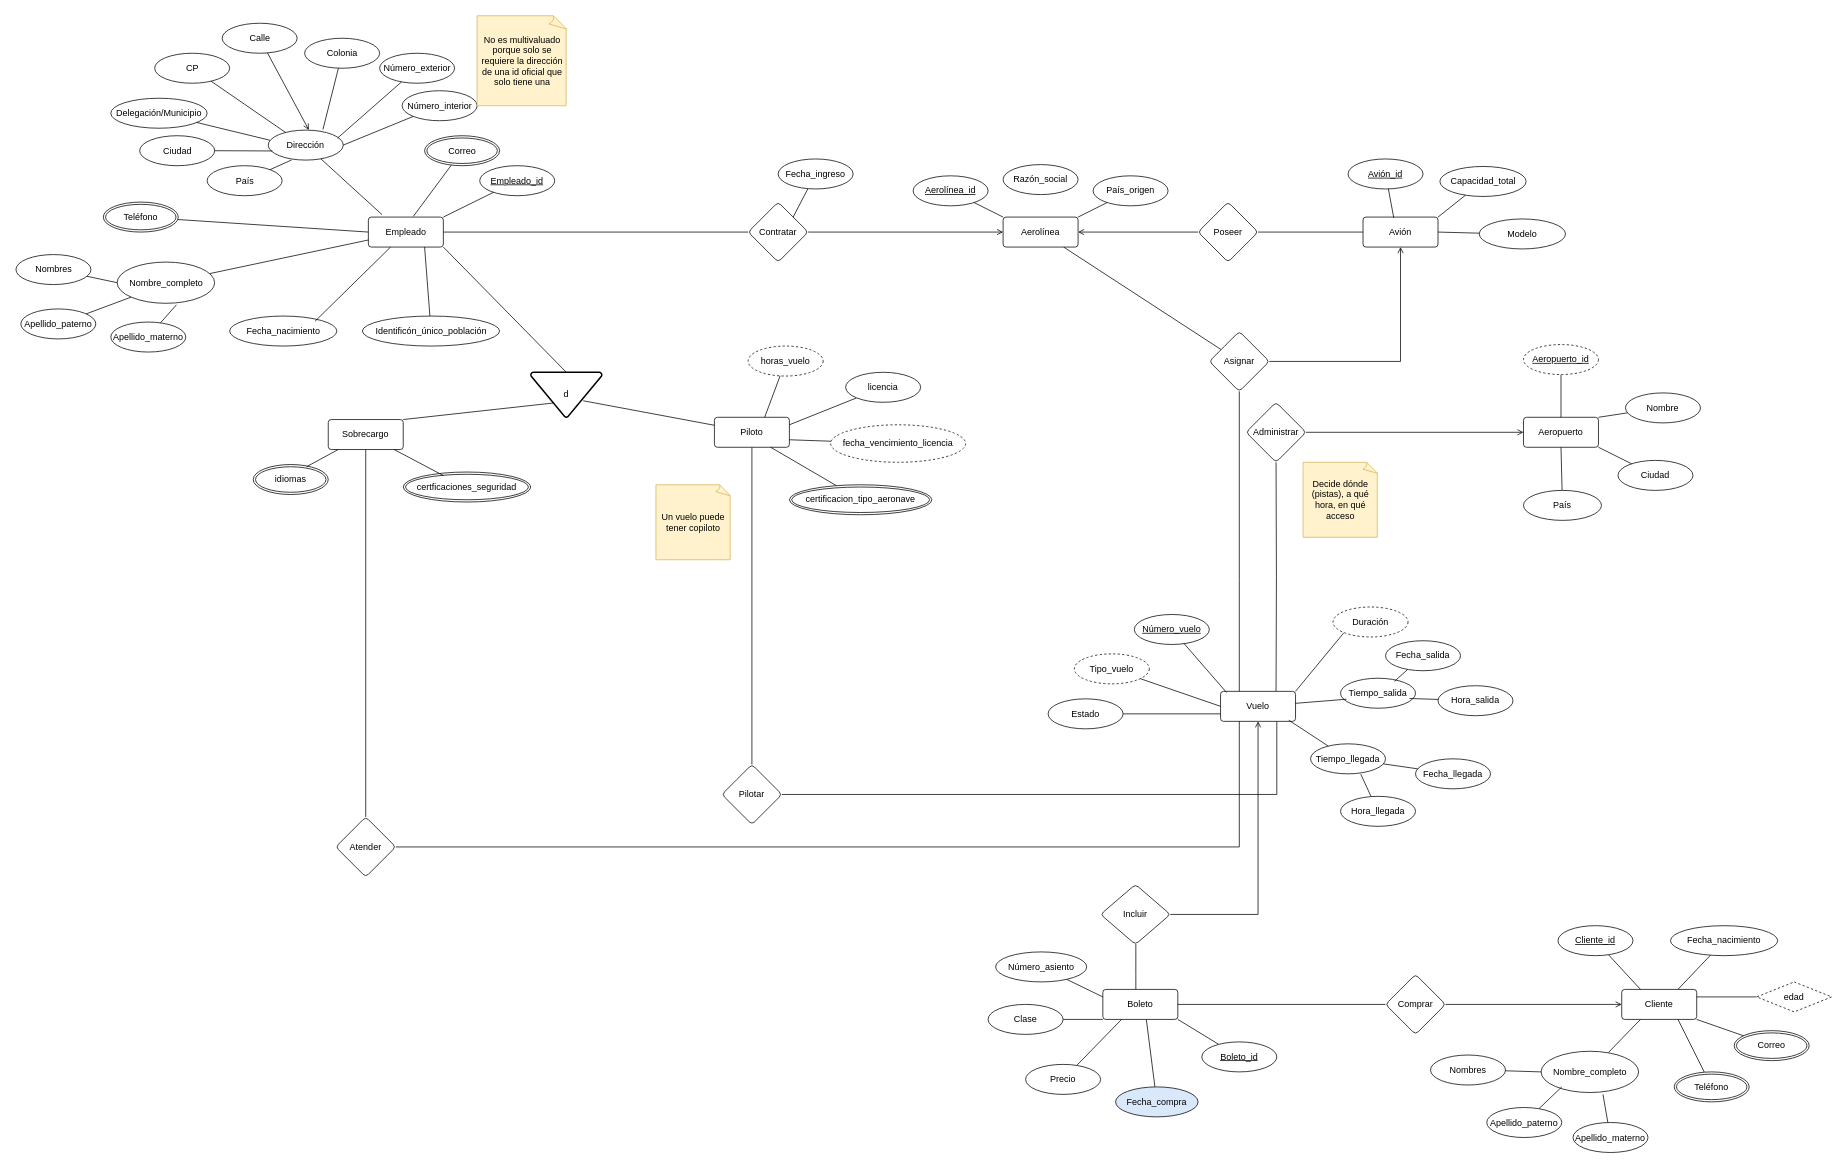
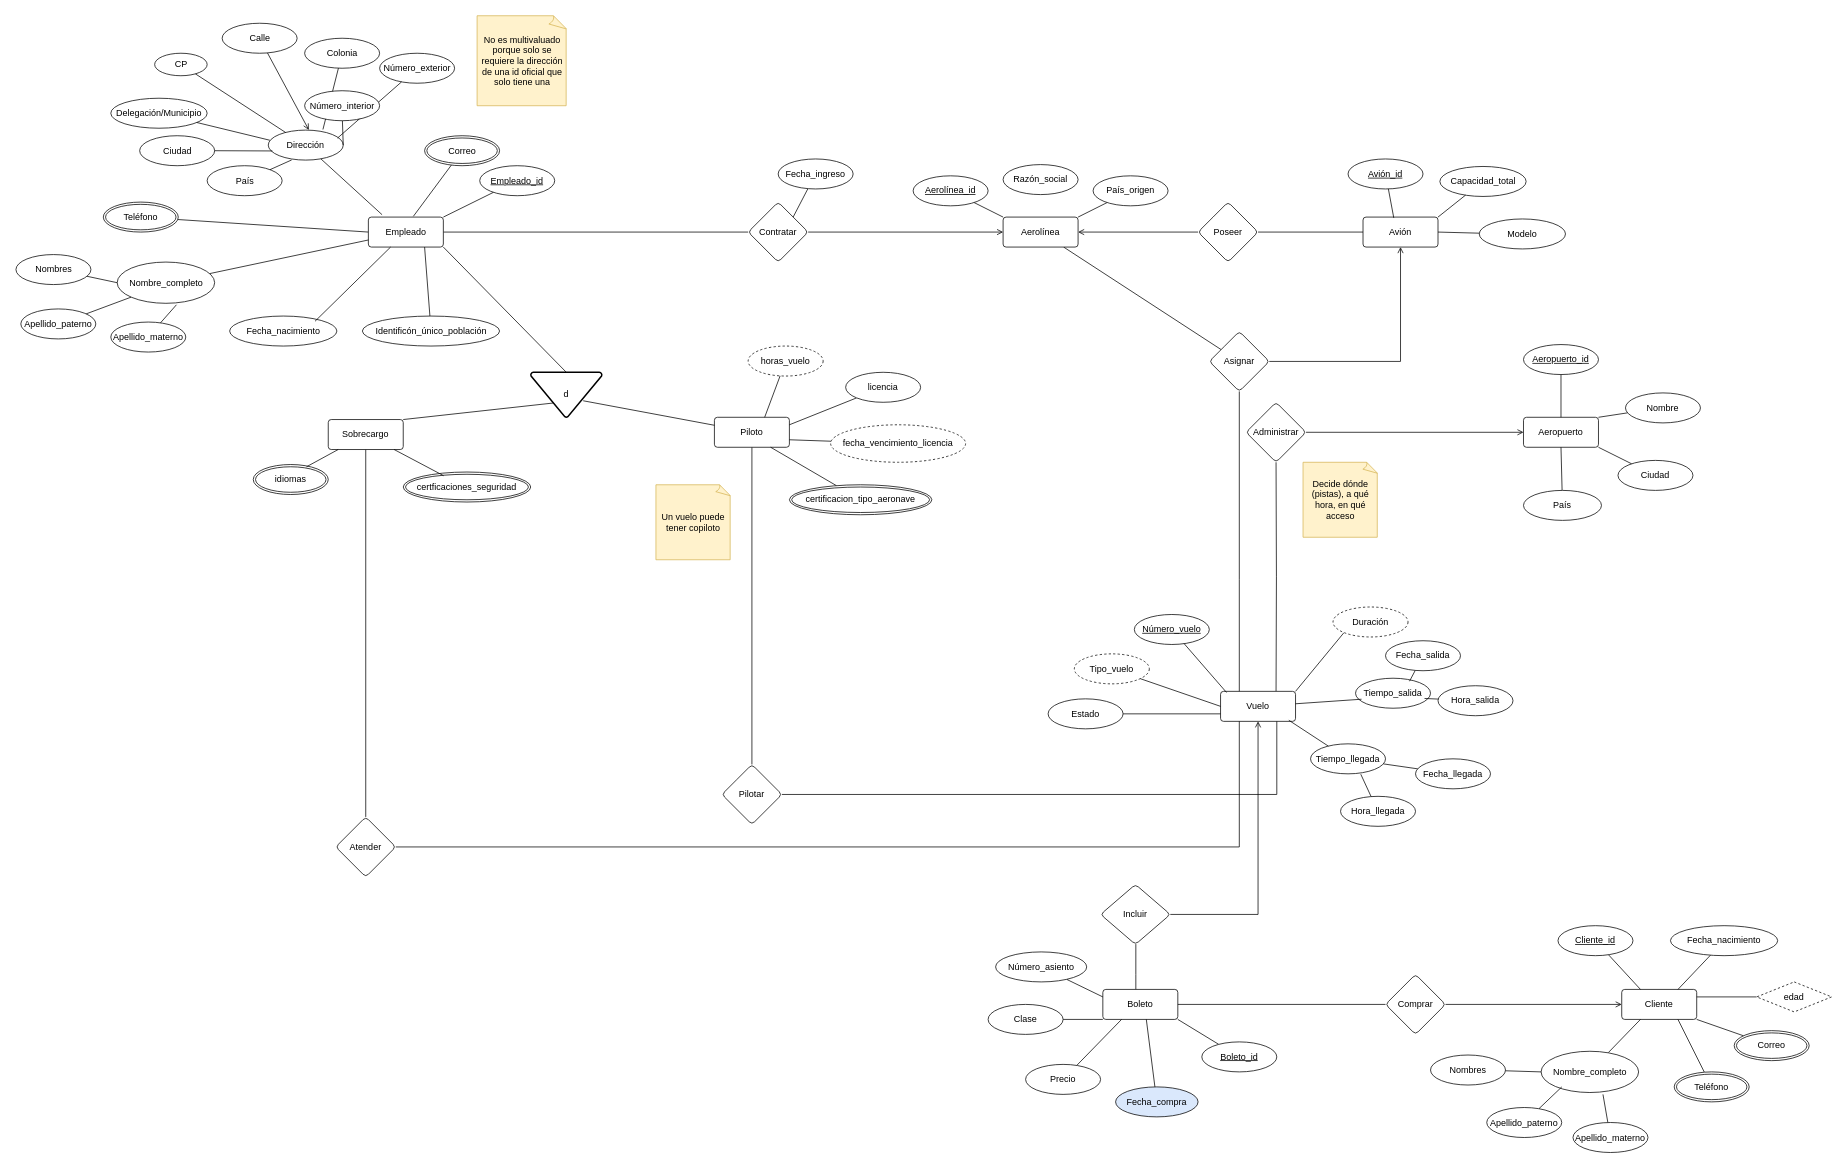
node "CP": size 75x30 -> 53x23
node "Número_interior": moved (440, 106) -> (342, 106)
node "Aeropuerto_id": style dashed -> solid
node "Tiempo_salida": moved (1378, 693) -> (1393, 693)
